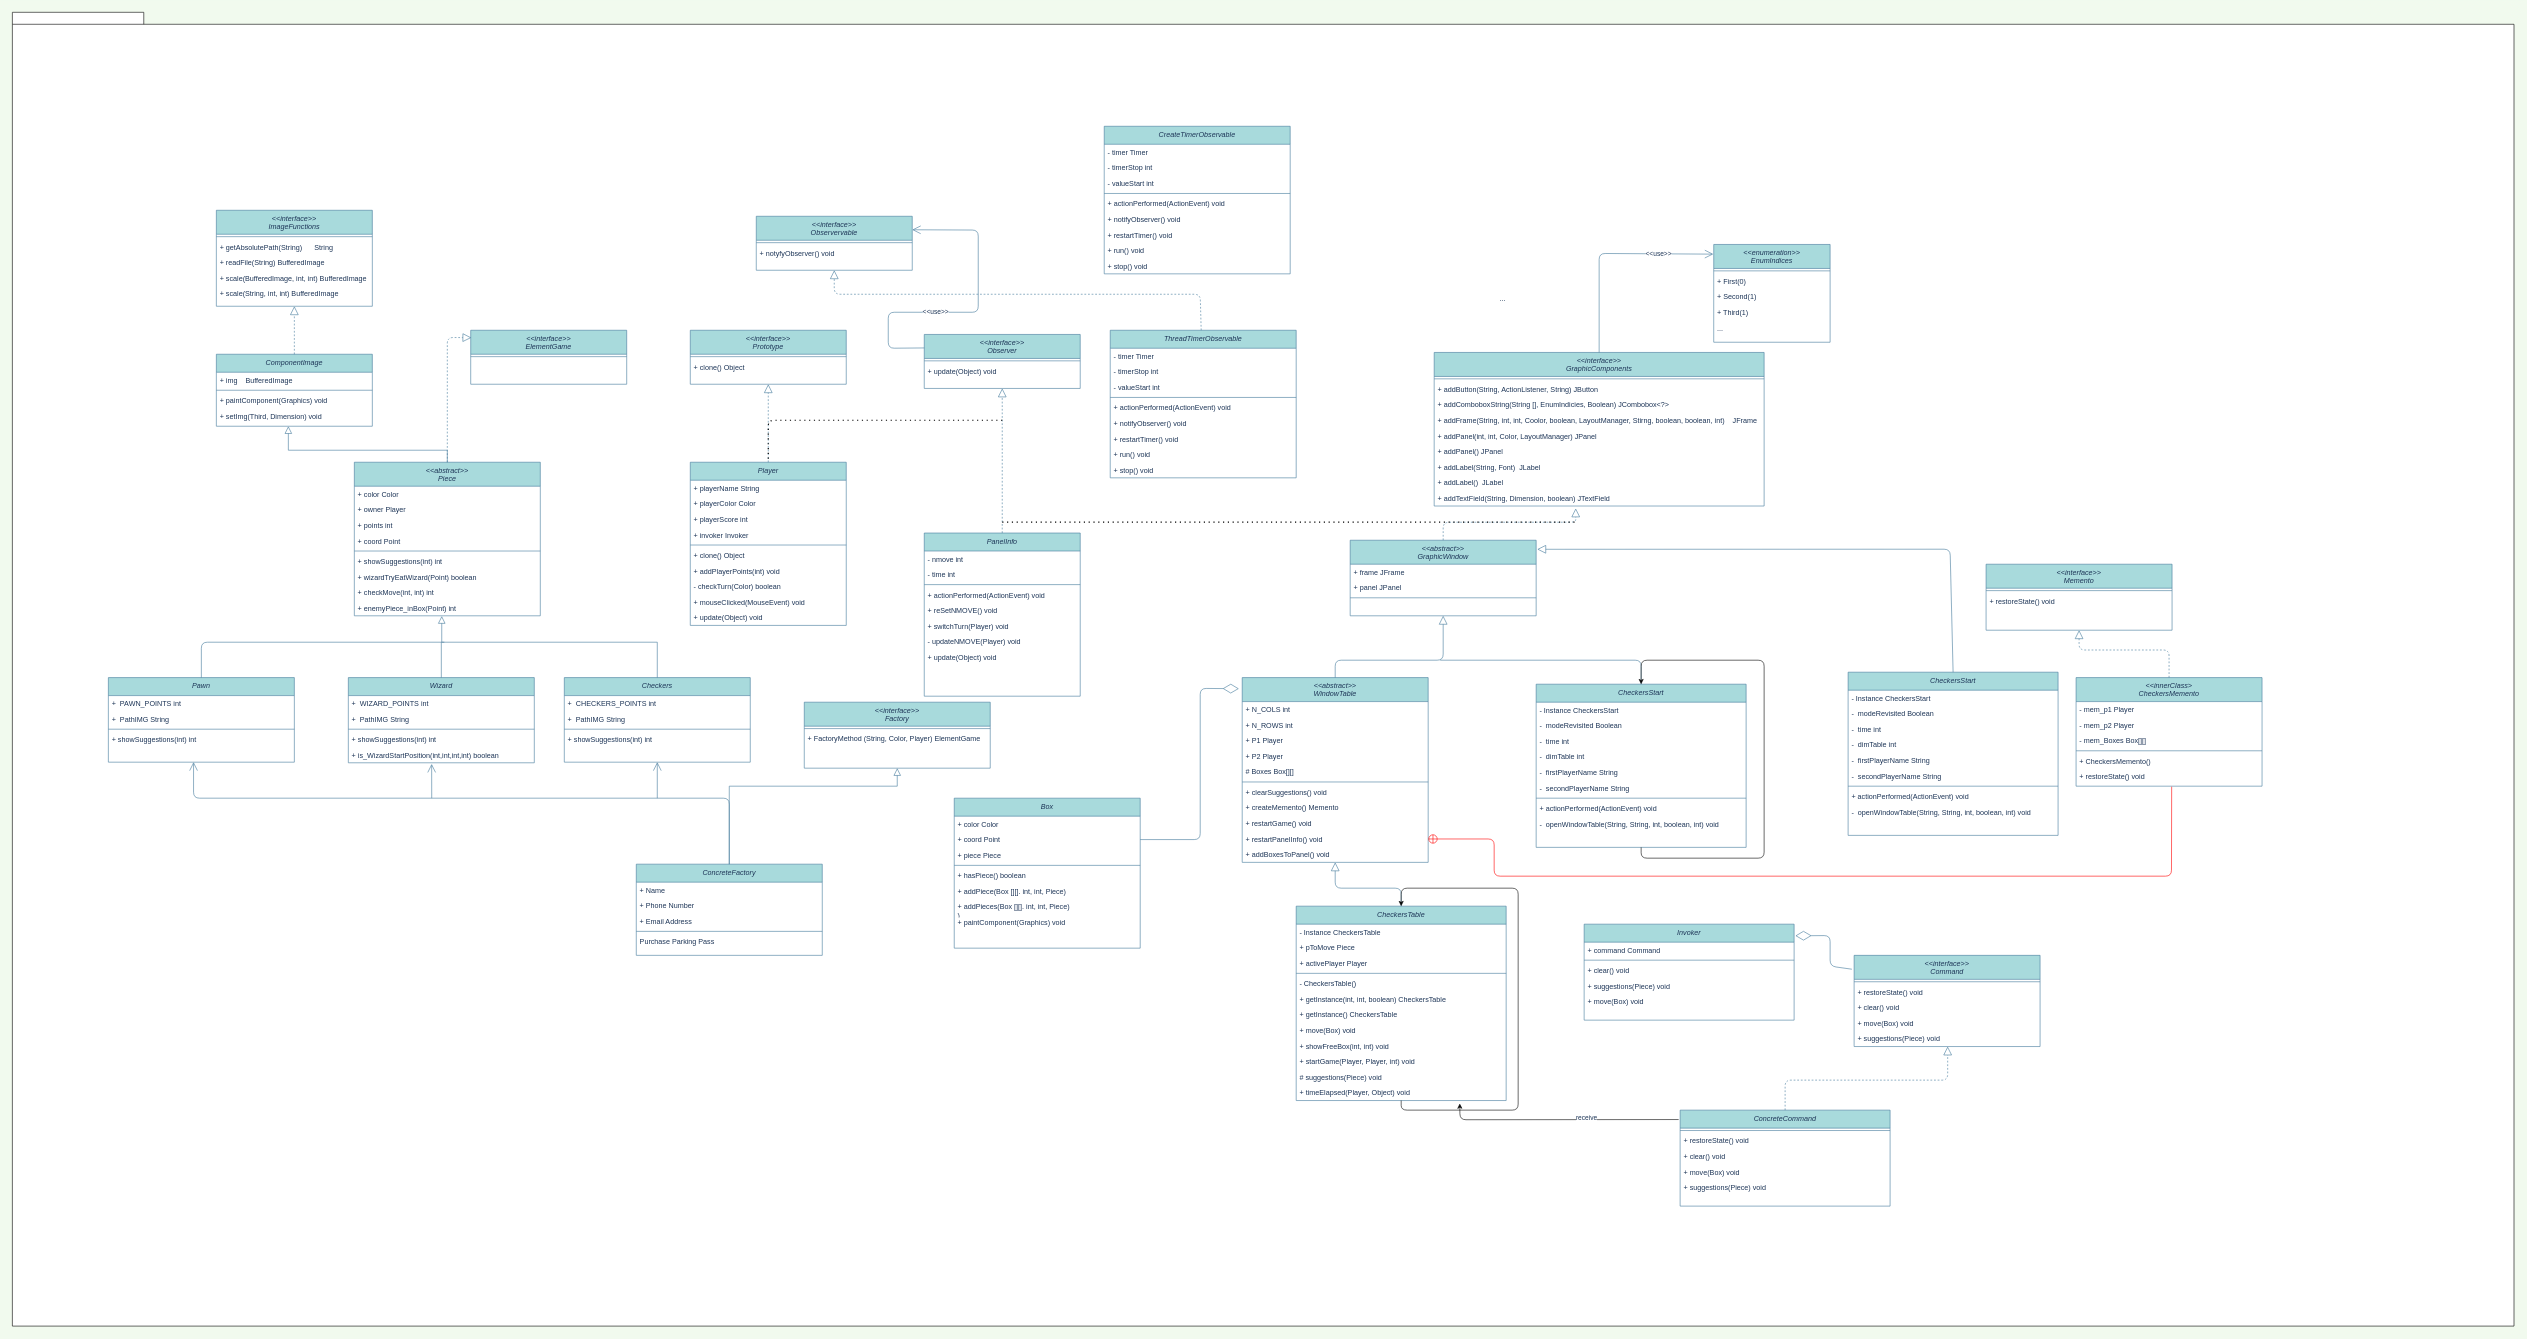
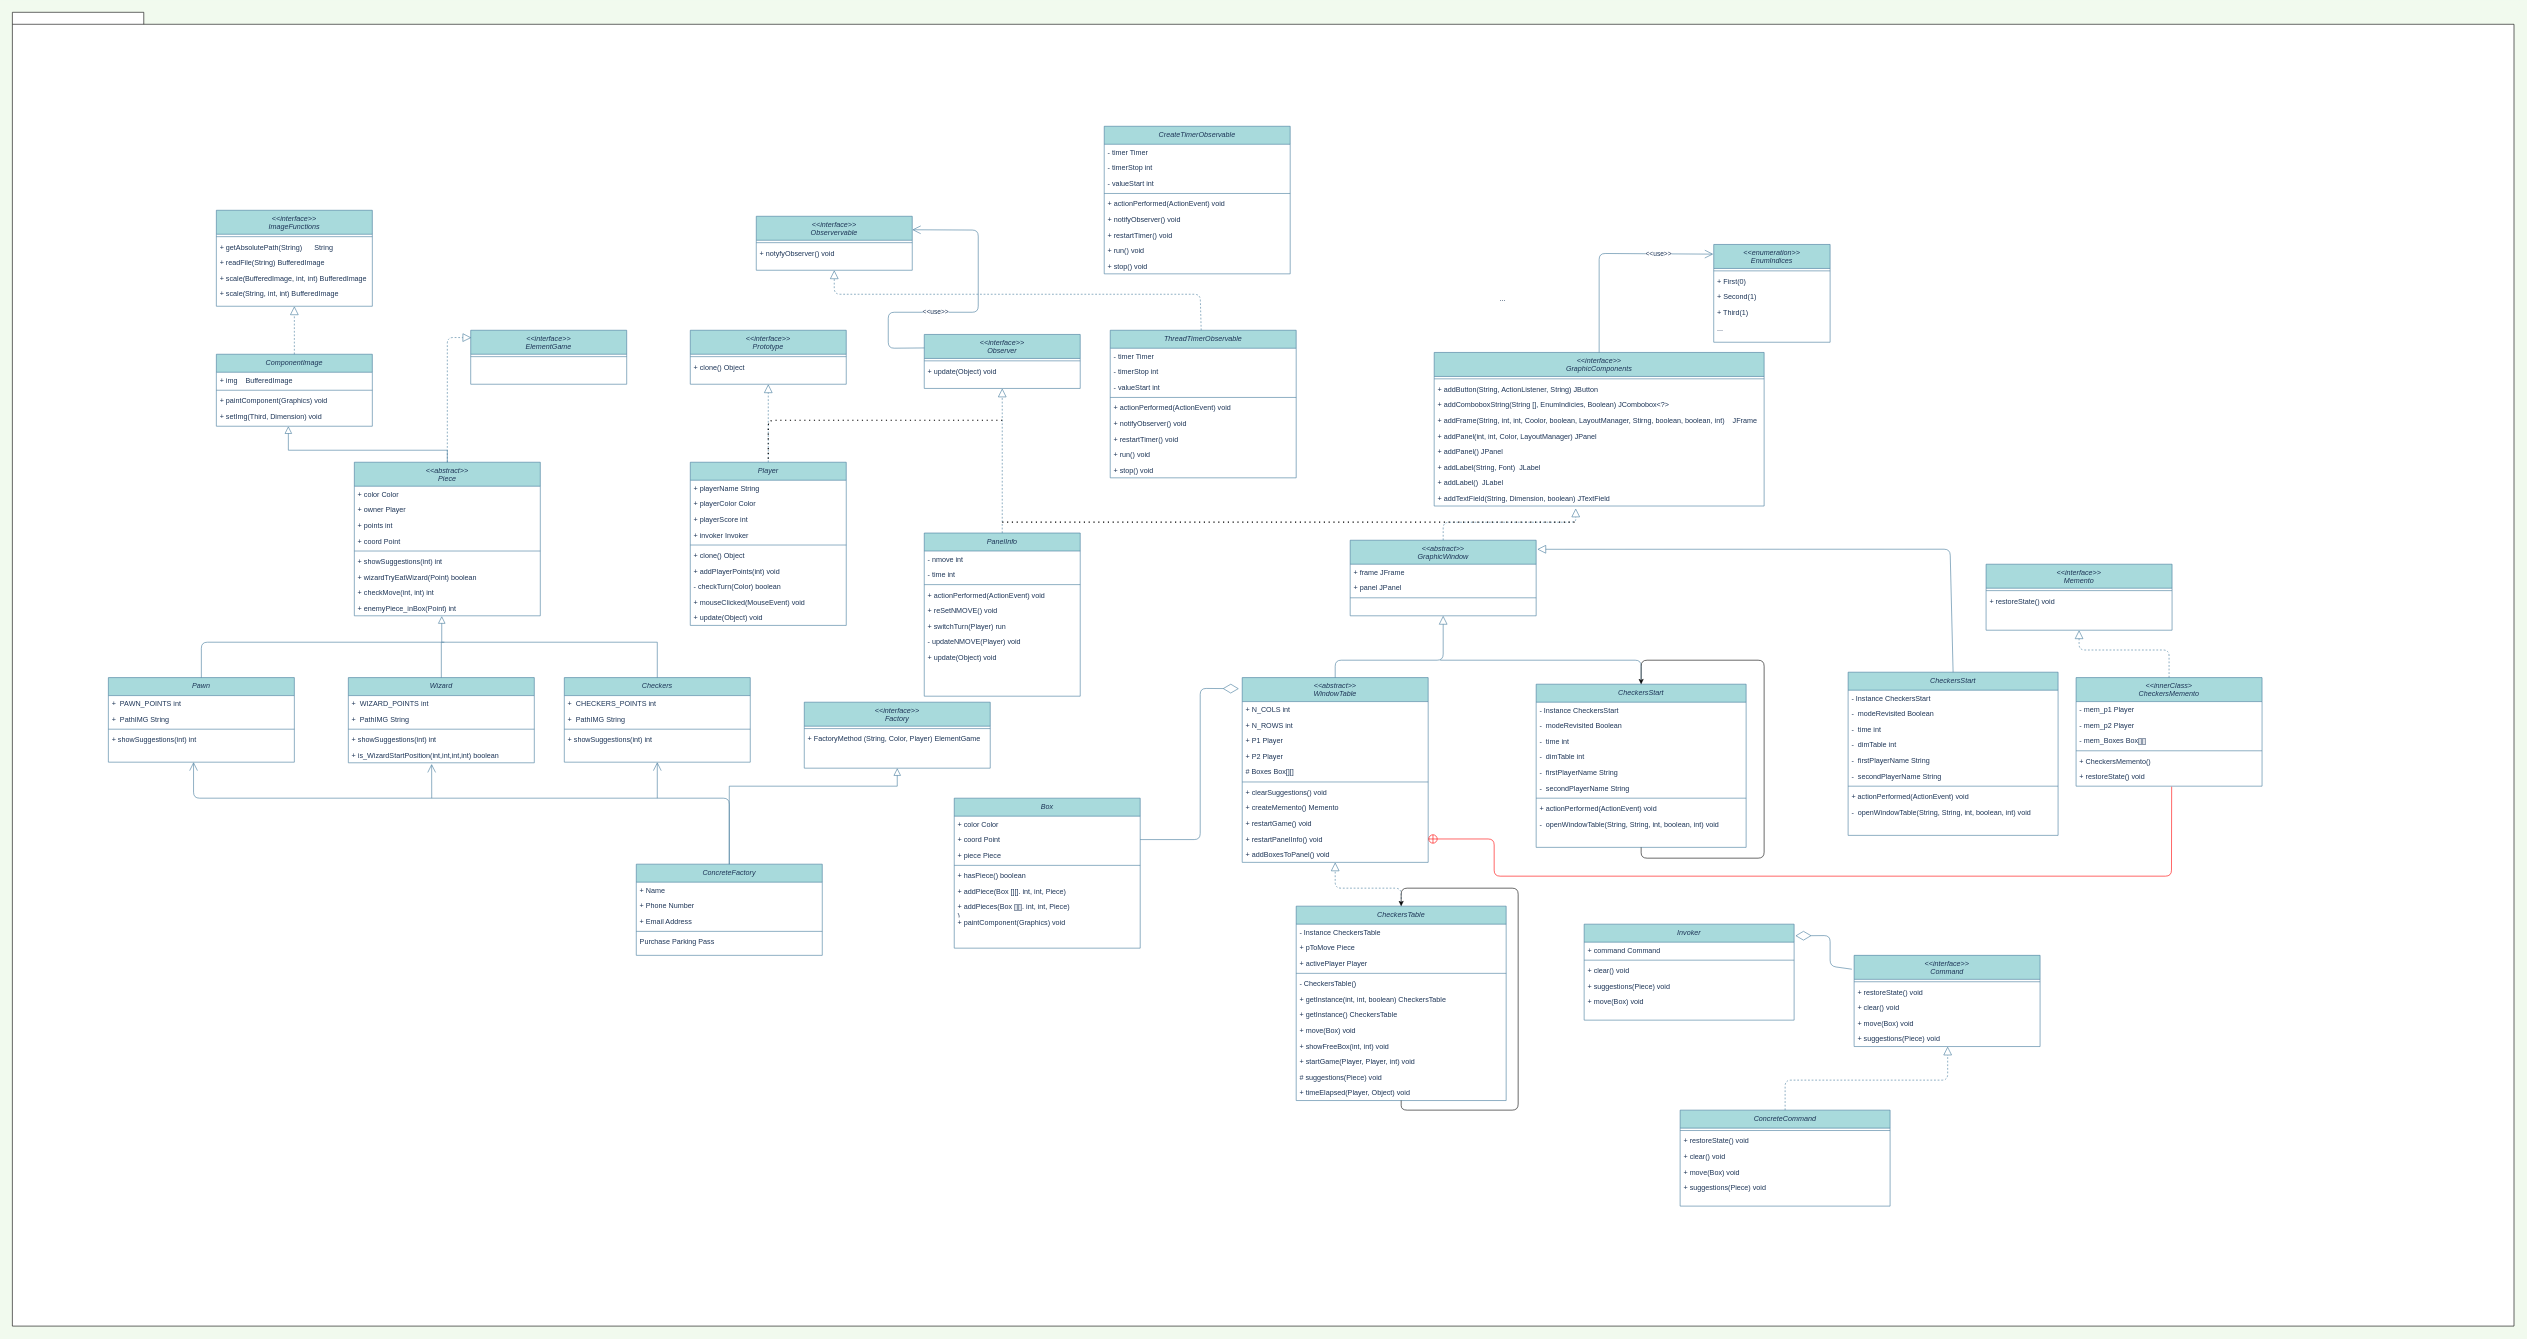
node "+ switchTurn(Player) void": label "+ switchTurn(Player) void" -> "+ switchTurn(Player) run"
edge "CheckersTable" -> "+ addBoxesToPanel() void": style solid -> dashed
edge "ConcreteCommand" -> "+ timeElapsed(Player, Object) void": removed, label "receive"
